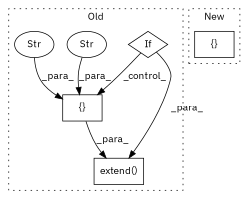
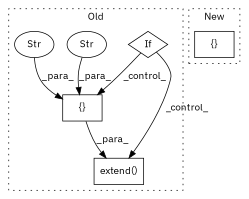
edge "If" -> "extend()": label "_para_" -> "_control_"
